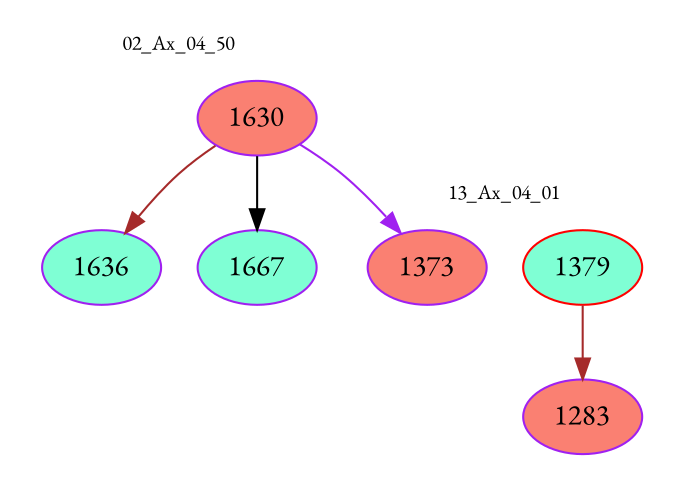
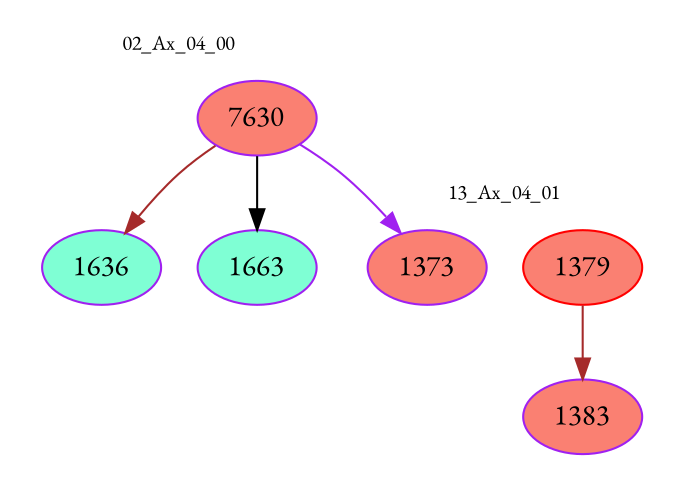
cluster "02_Ax_04_50": label "02_Ax_04_50" -> "02_Ax_04_00"
node "1630": label "1630" -> "7630"
node "1667": label "1667" -> "1663"
node "1379": fillcolor aquamarine -> salmon
node "1283": label "1283" -> "1383"
